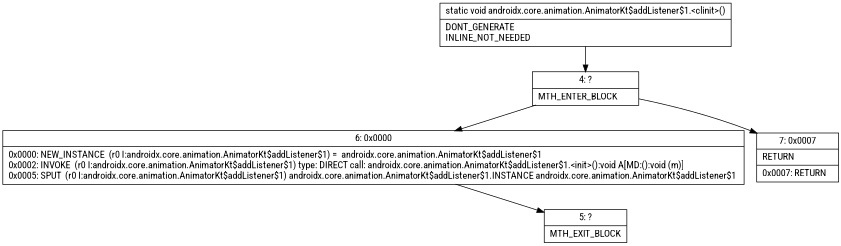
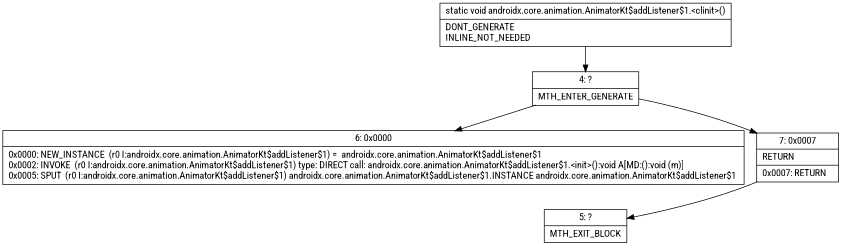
node "4: ?": text "MTH_ENTER_BLOCK" -> "MTH_ENTER_GENERATE"
edge "6: 0x0000" -> "5: ?": now "7: 0x0007" -> "5: ?"
